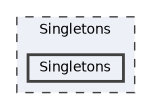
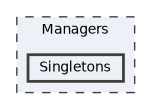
cluster "Singletons": label "Singletons" -> "Managers"
